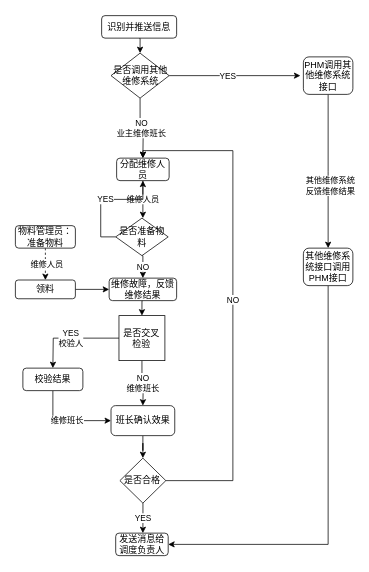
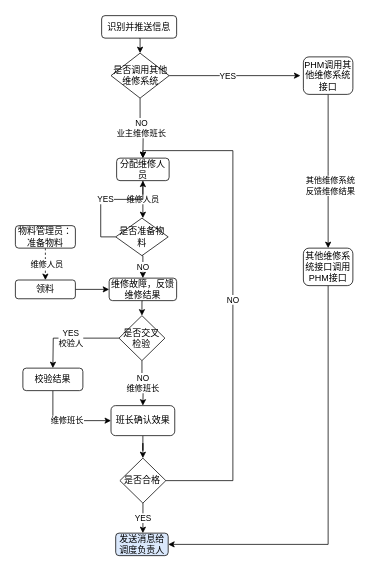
node "是否交叉检验": shape rectangle -> diamond
node "发送消息给调度负责人": fillcolor #ffffff -> #dae8fc
